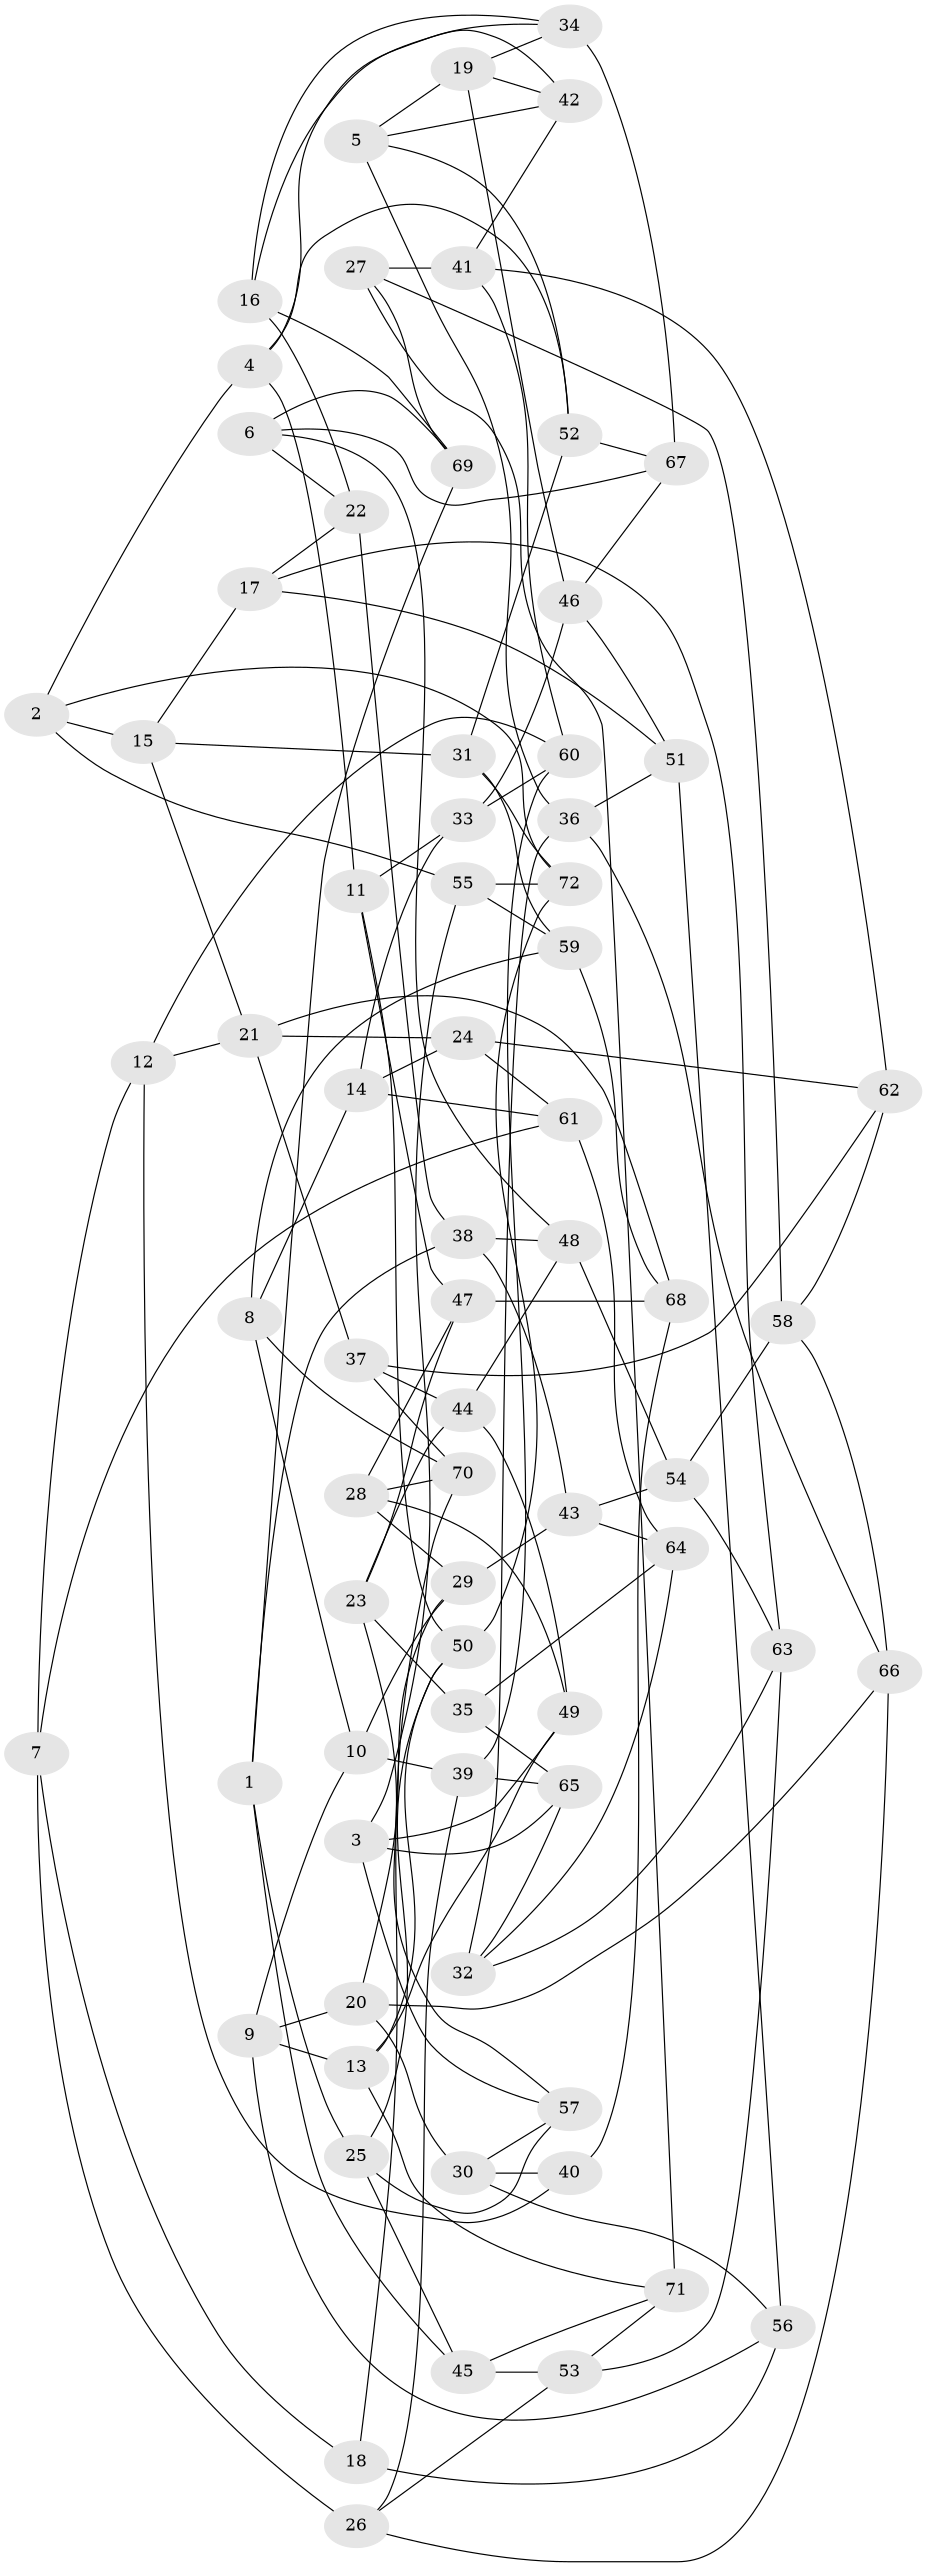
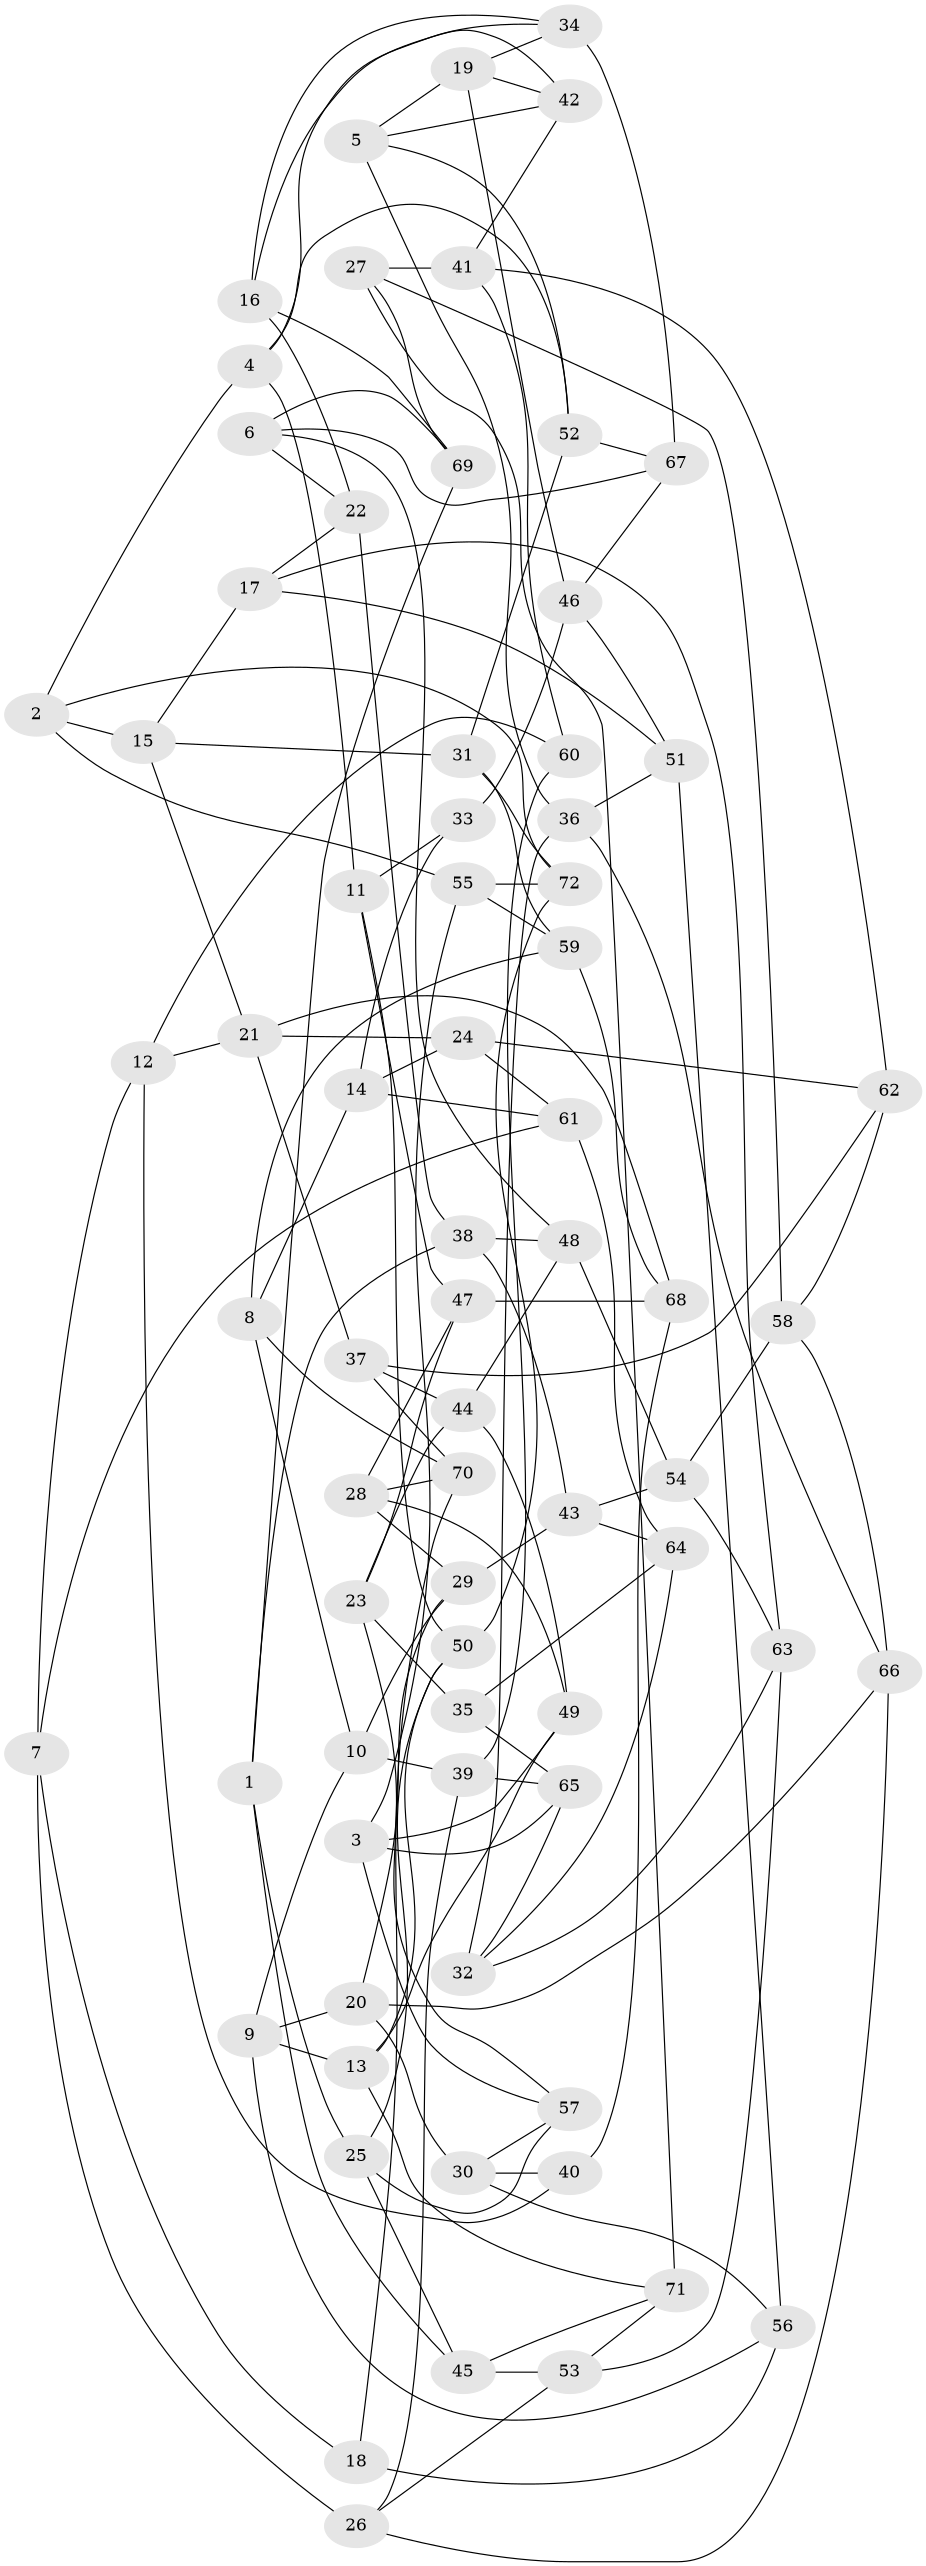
edge "60" -- "33": removed
